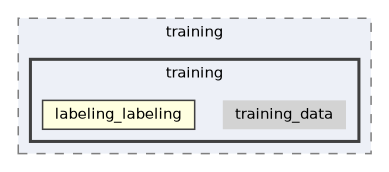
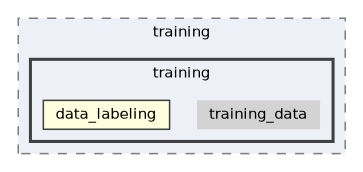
node "labeling_labeling": label "labeling_labeling" -> "data_labeling"
